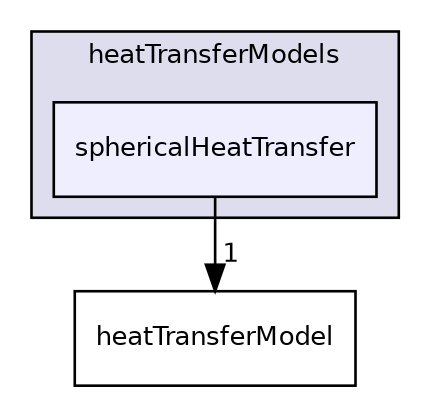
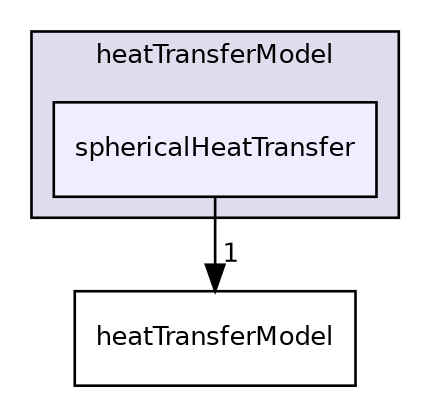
cluster "heatTransferModels": label "heatTransferModels" -> "heatTransferModel"
